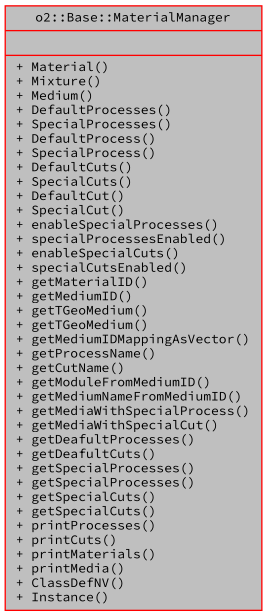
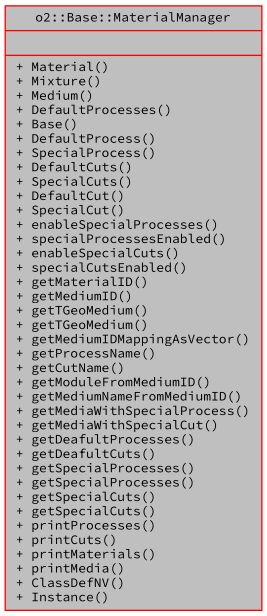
node "o2::Base::MaterialManager": text "+ SpecialProcesses()" -> "+ Base()"
